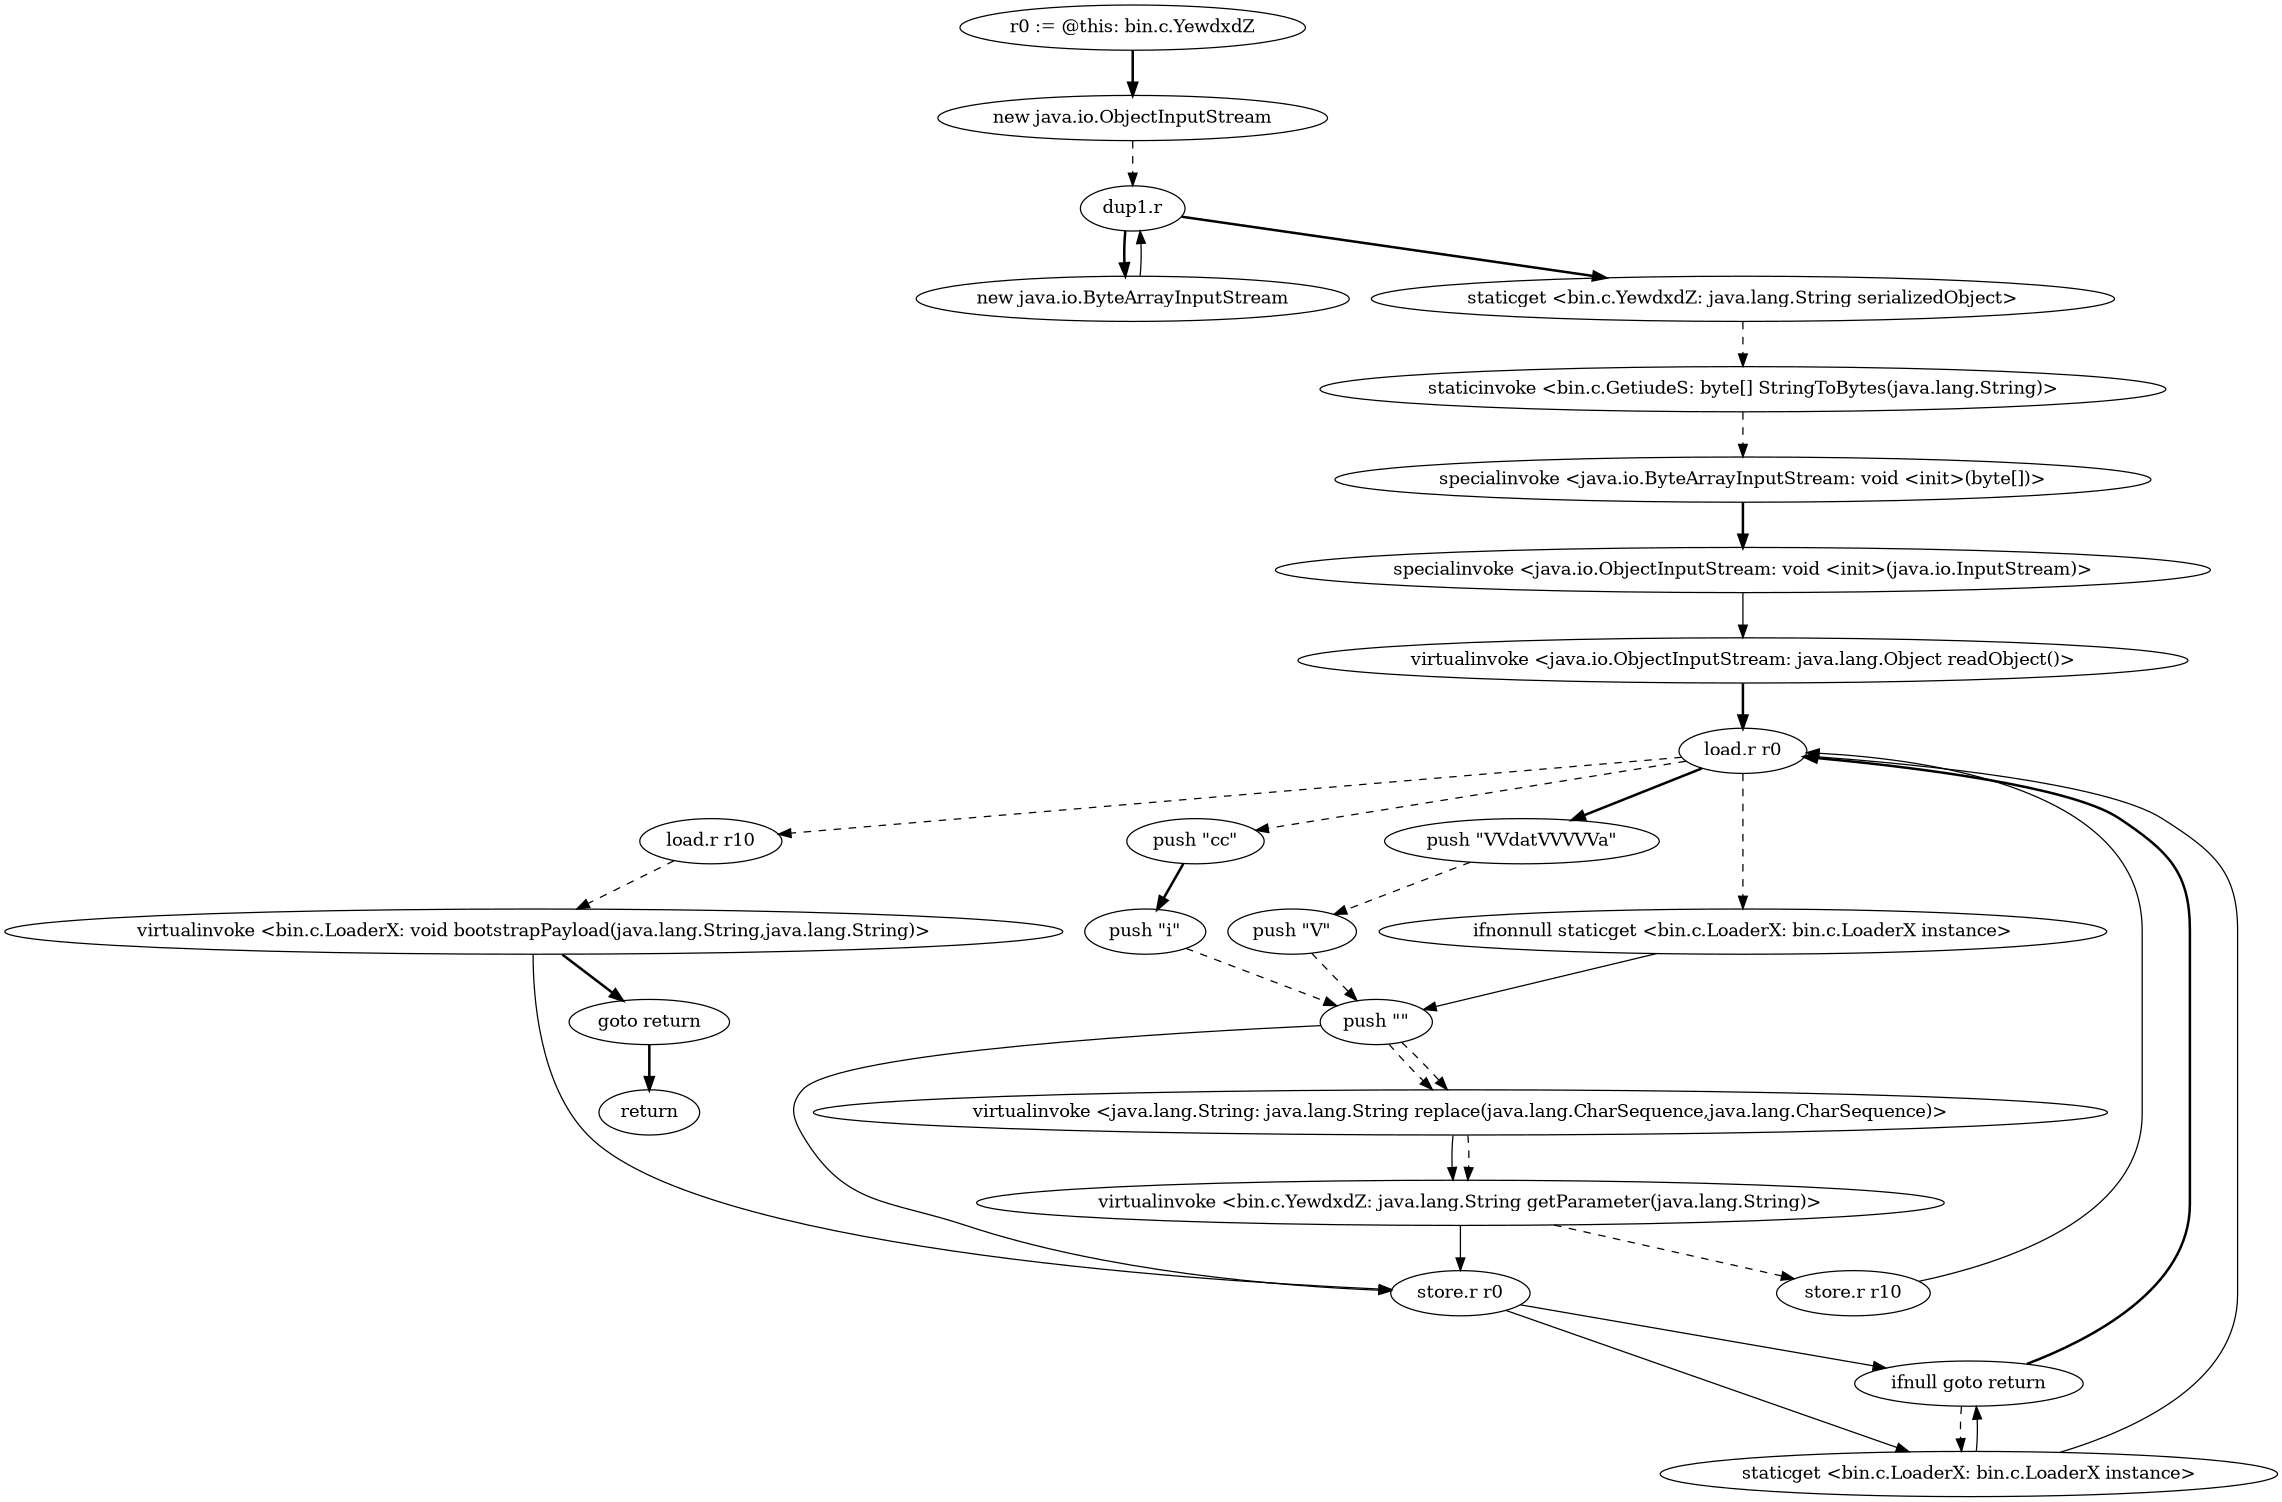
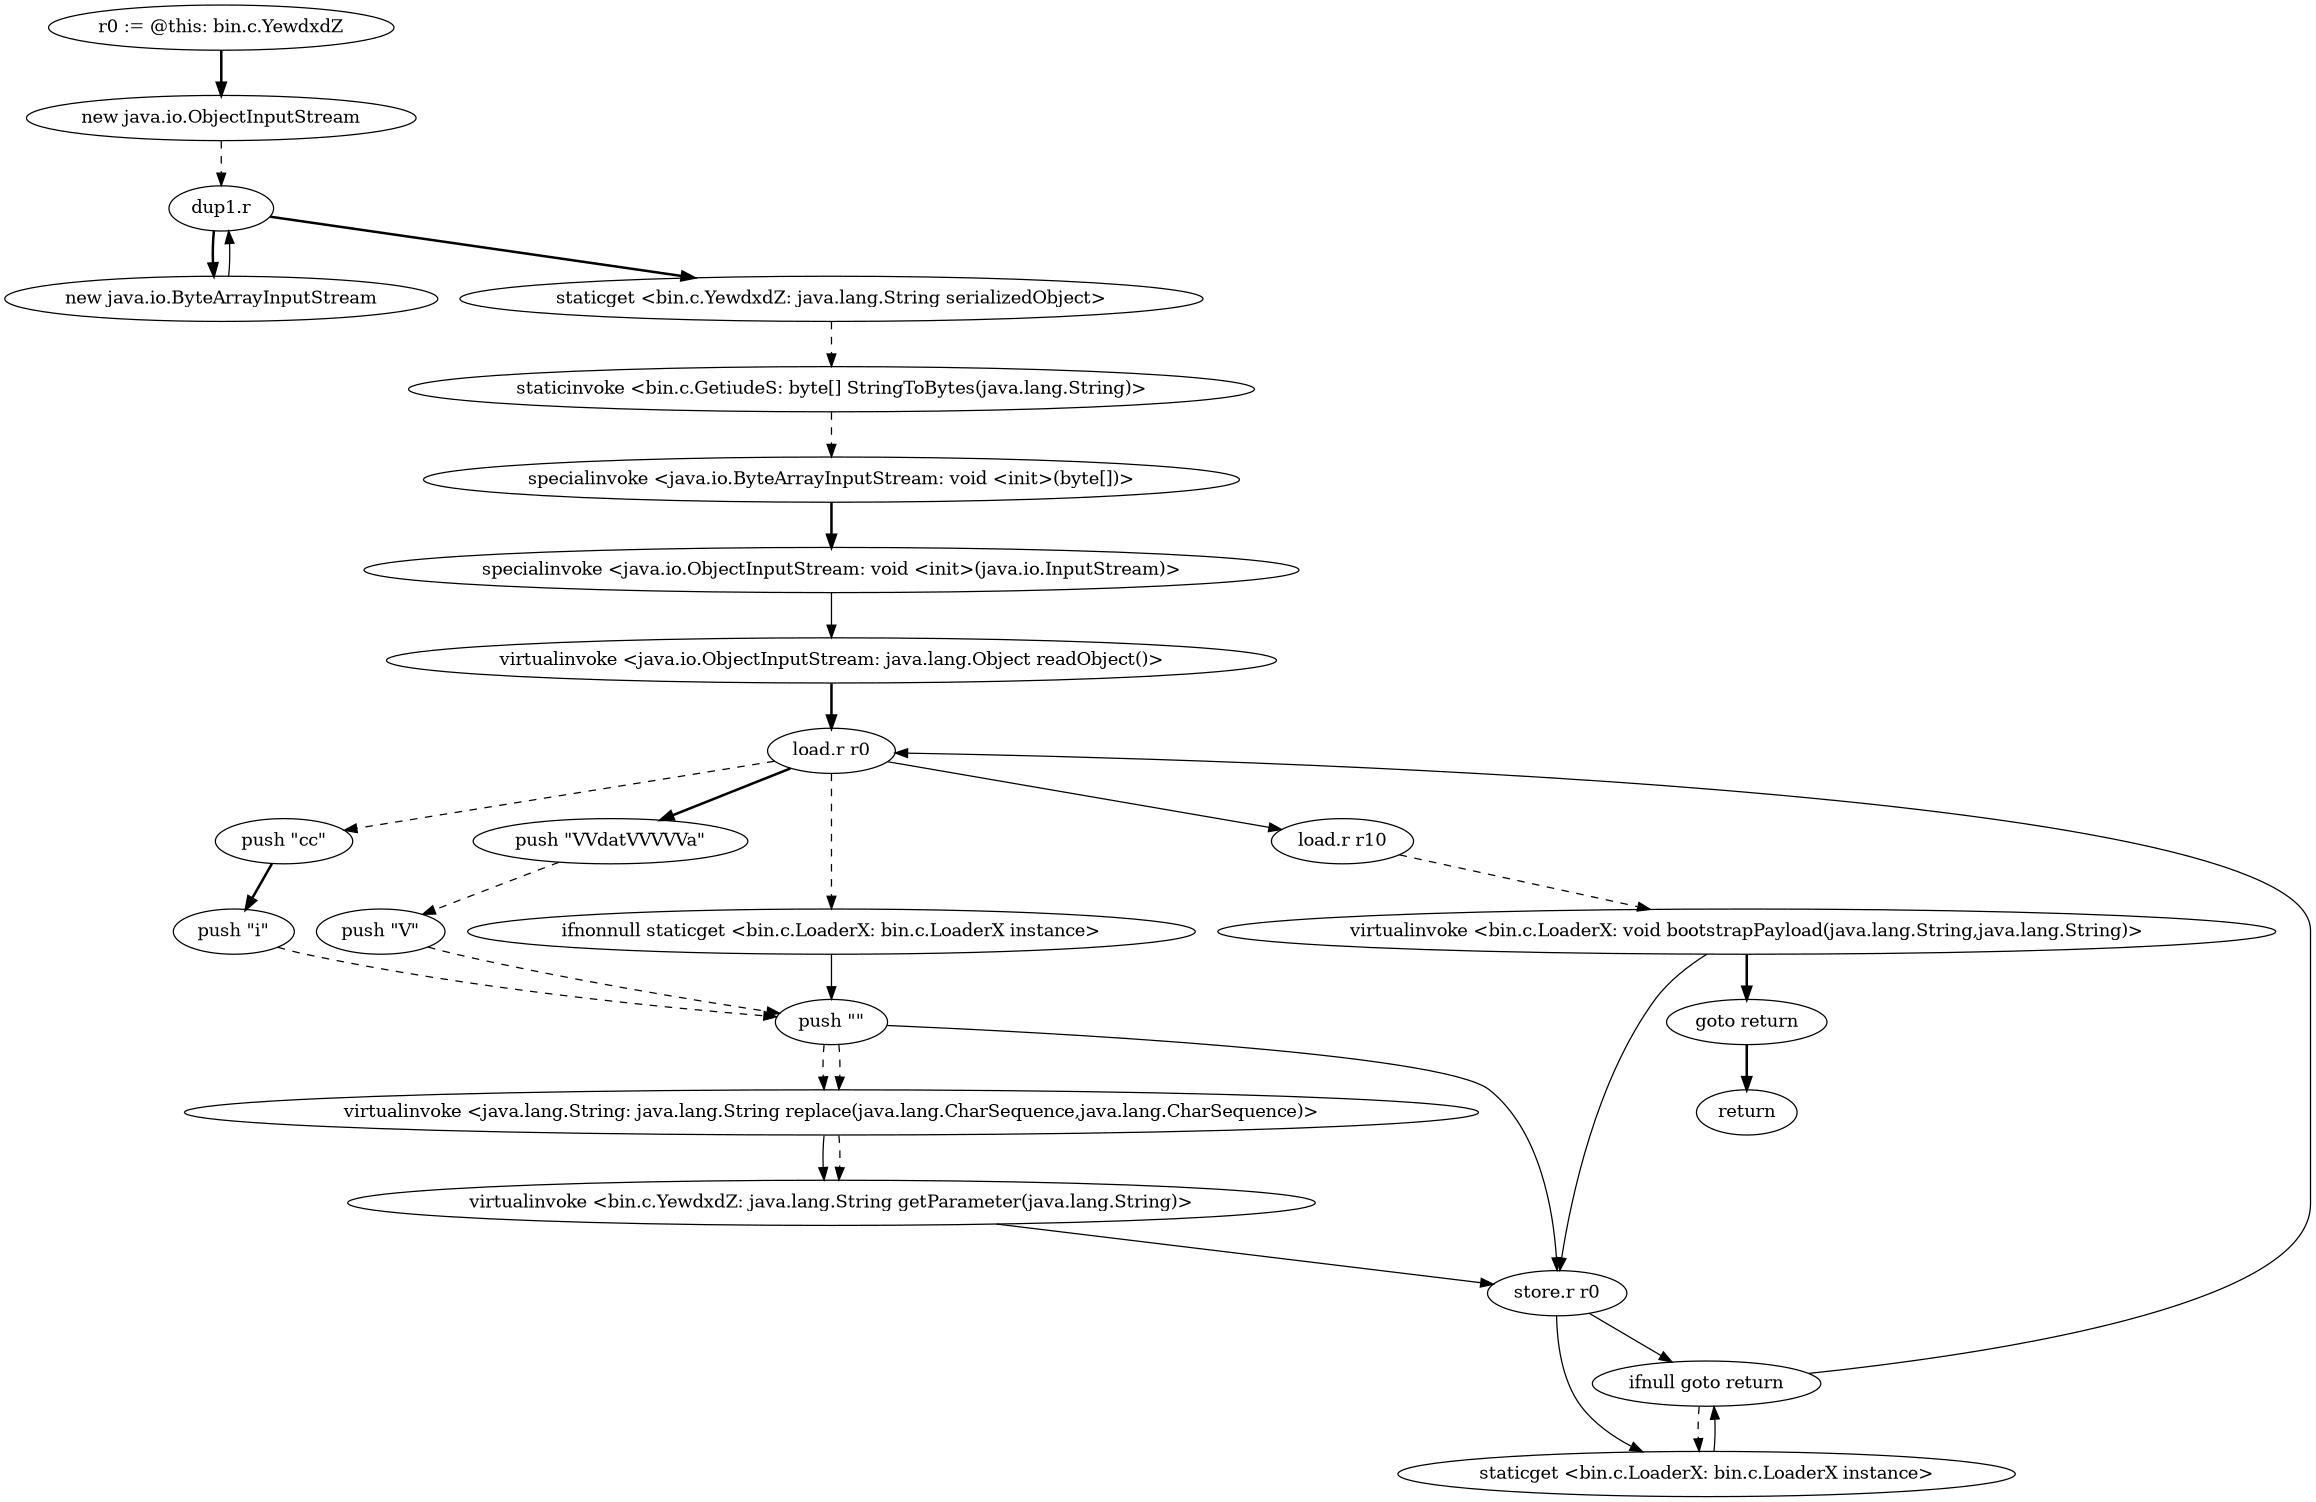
edge "load.r r0" -> "load.r r10": style dashed -> solid
edge "ifnull goto return" -> "load.r r0": style bold -> solid
edge "staticget <bin.c.LoaderX: bin.c.LoaderX instance>" -> "load.r r0": removed
node "store.r r10": removed
